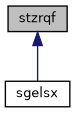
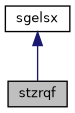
edge "sgelsx" -> "stzrqf": reversed
